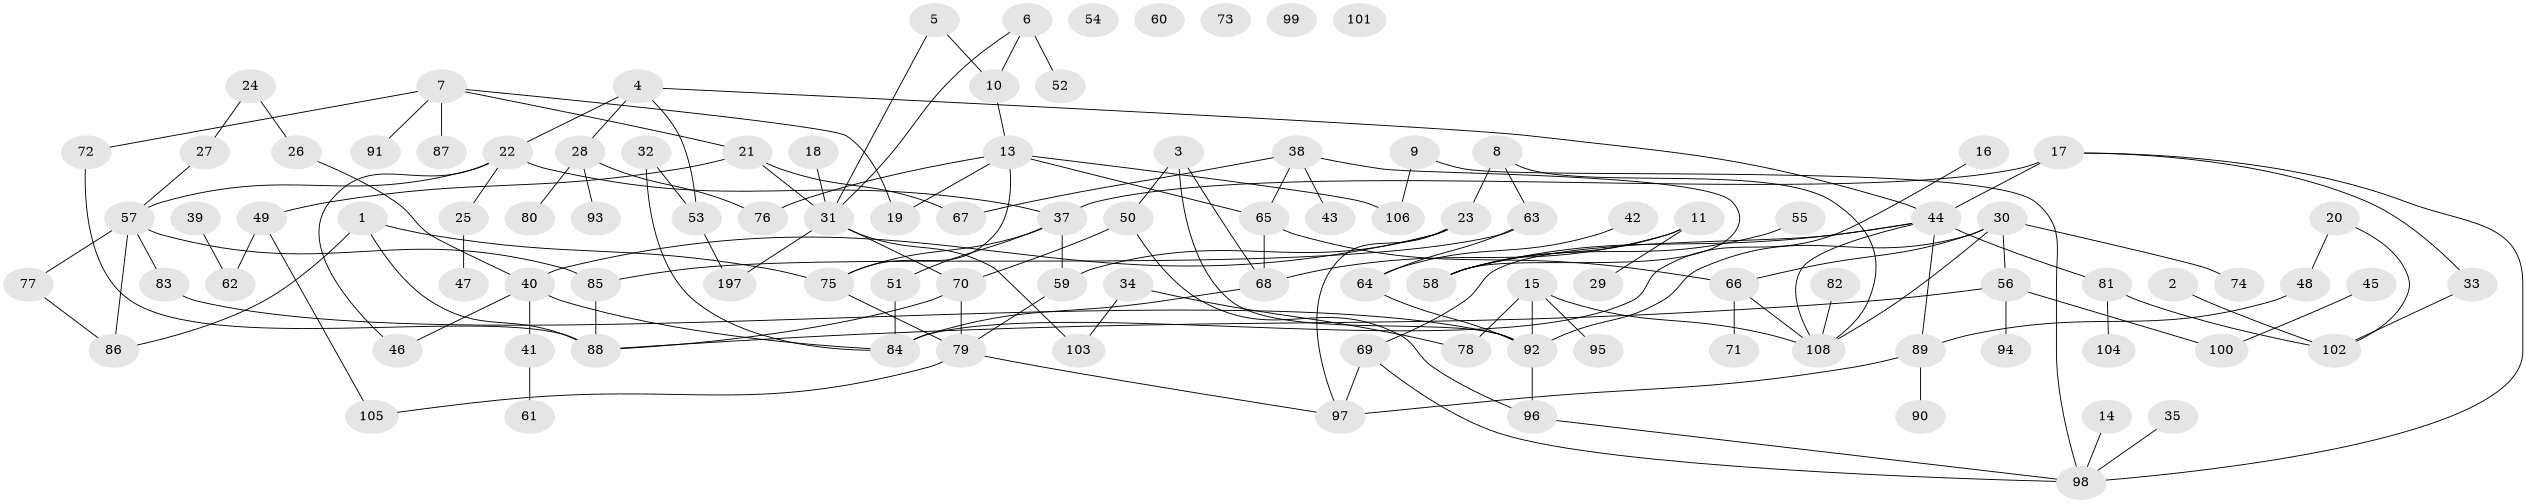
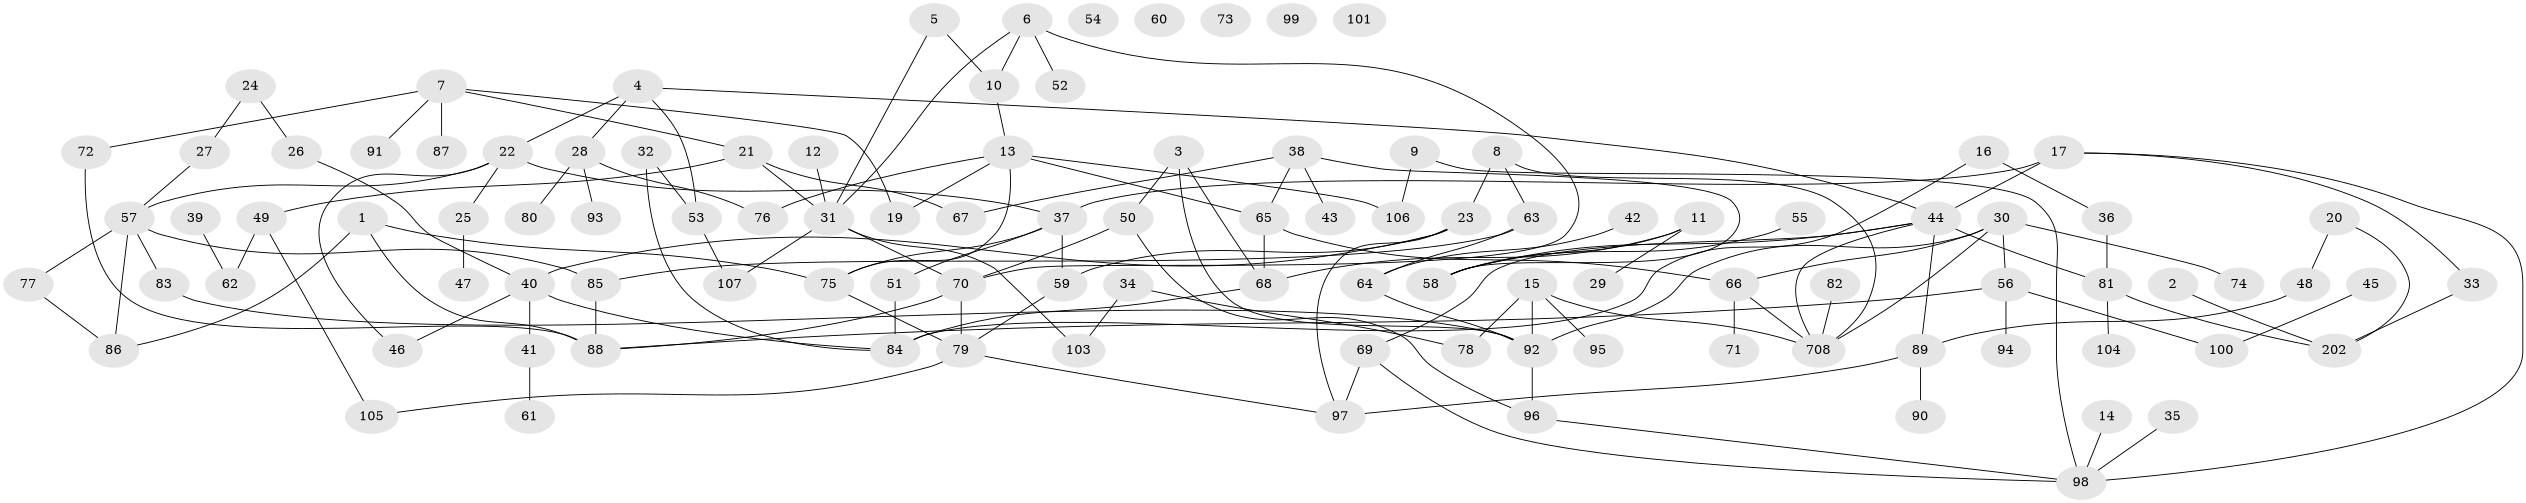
node "18": label "18" -> "12"
node "36": added
edge "6" -- "70": added
node "197": label "197" -> "107"
node "108": label "108" -> "708"
node "102": label "102" -> "202"
